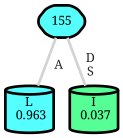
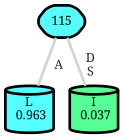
node "155": label "155" -> "115"
